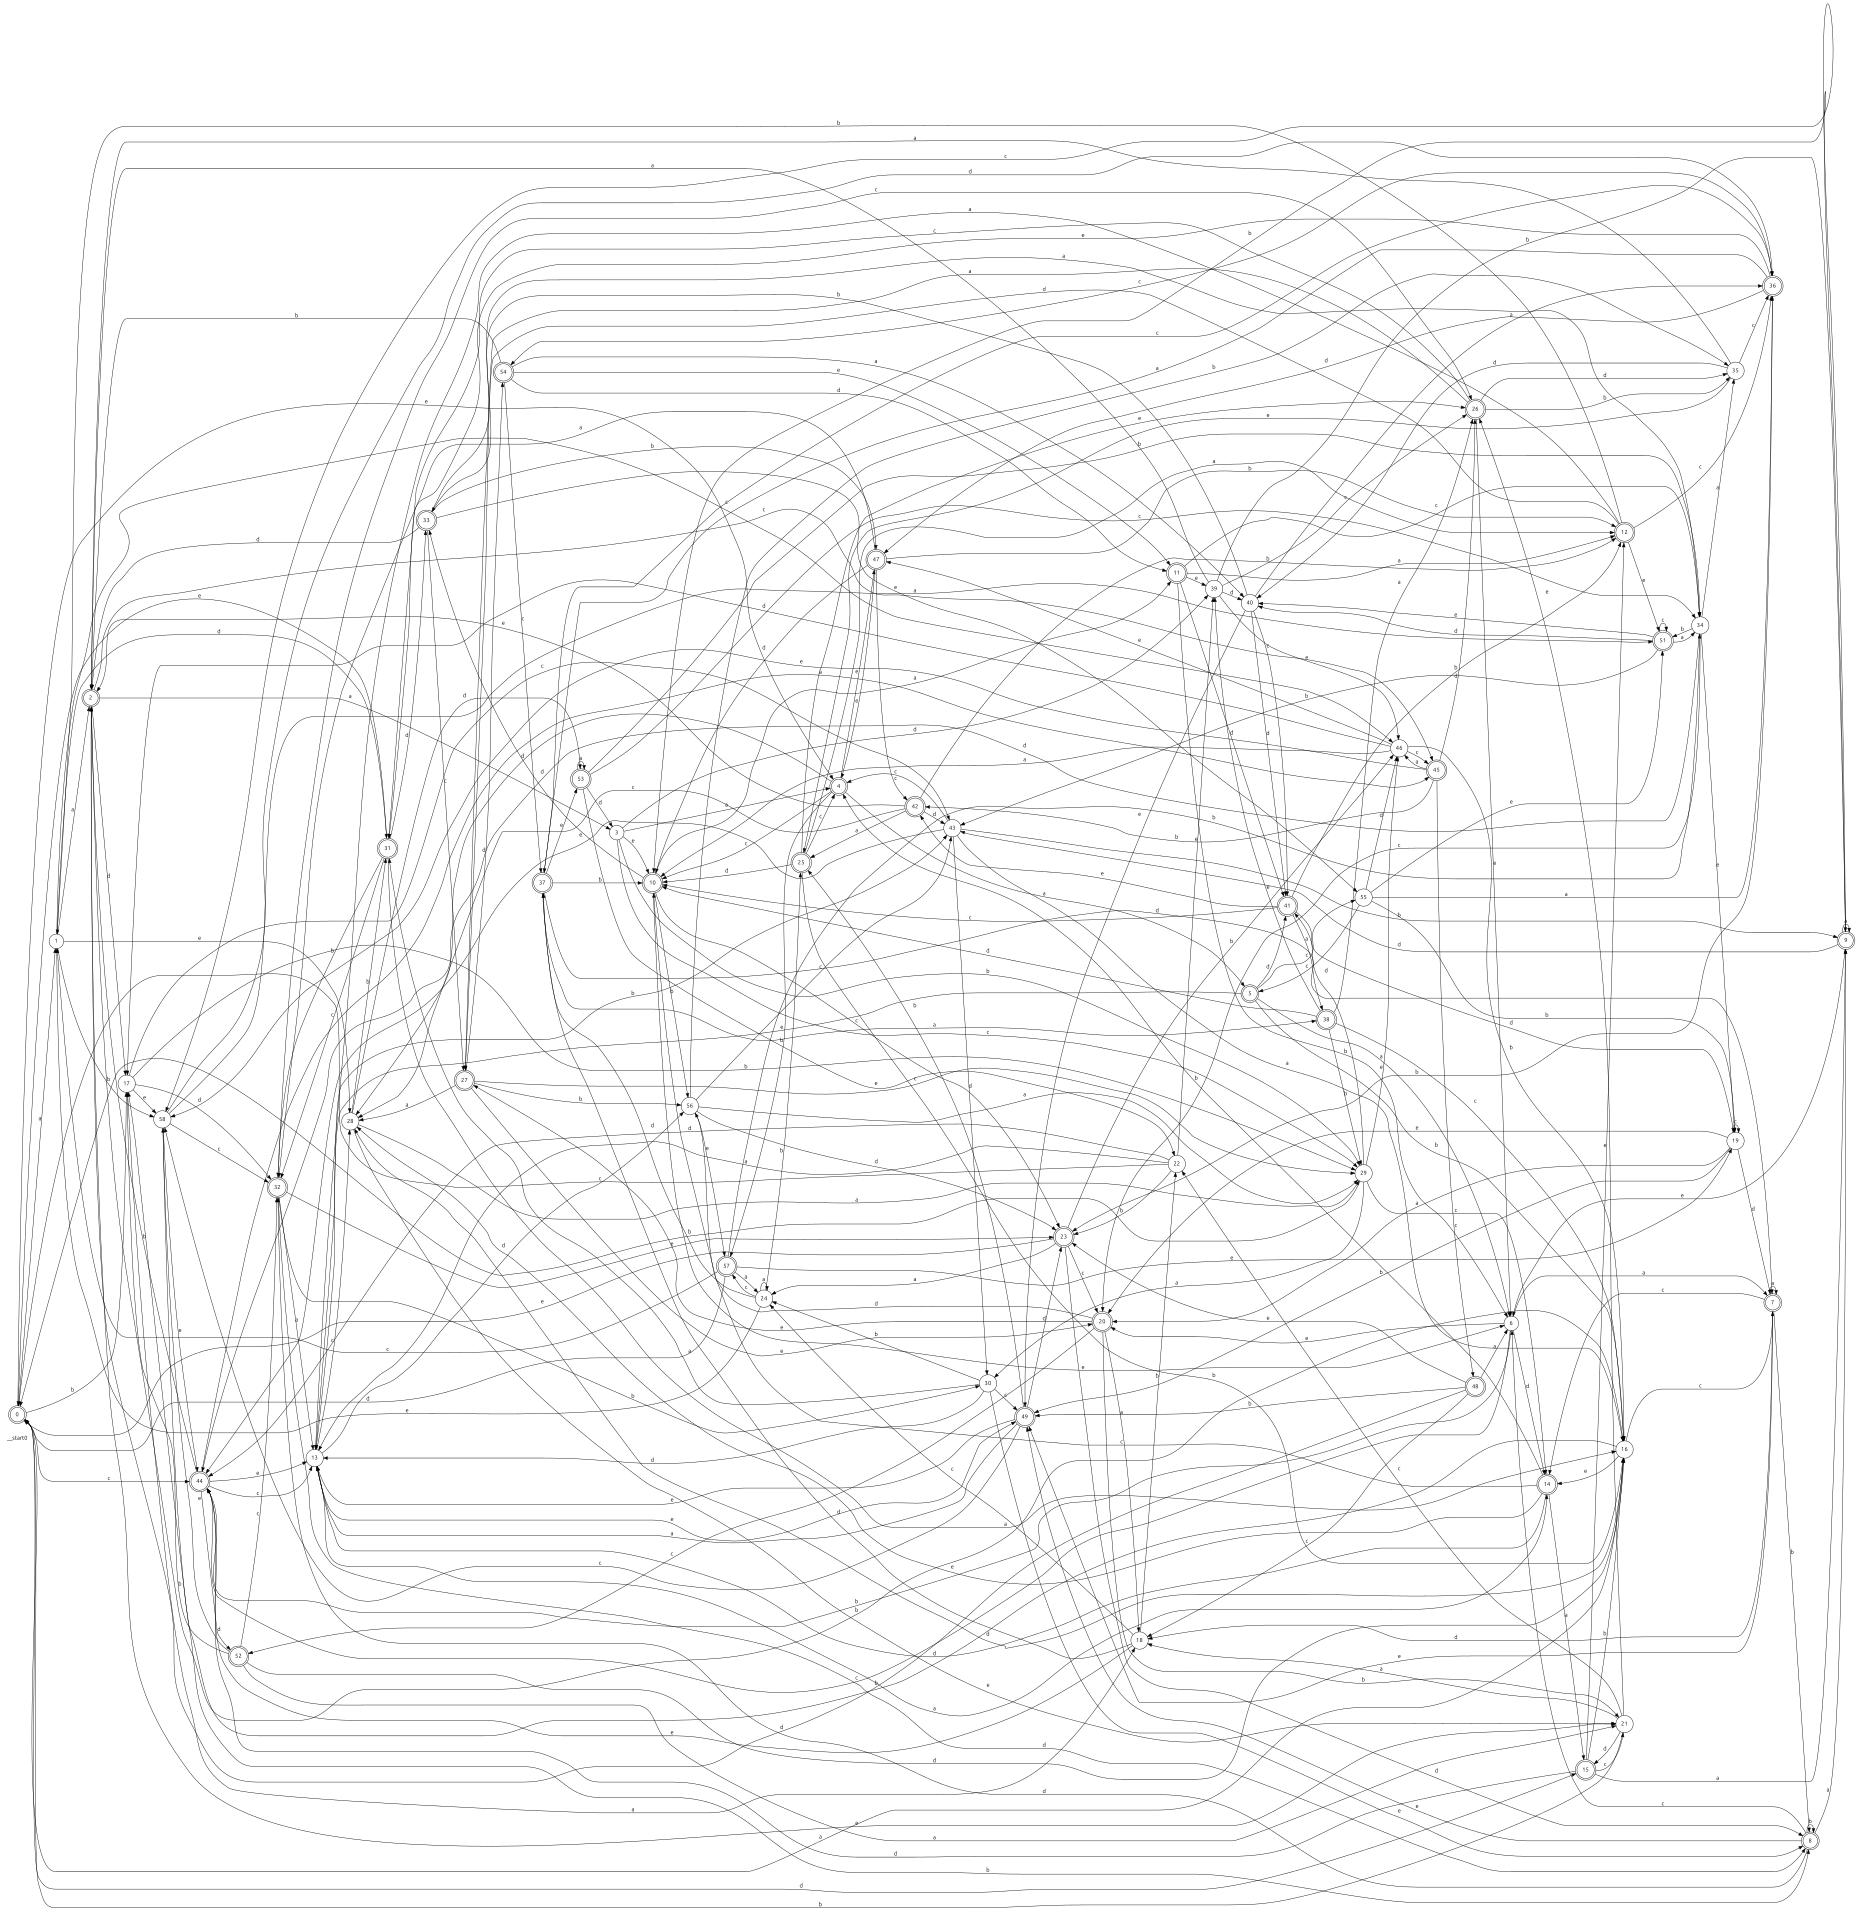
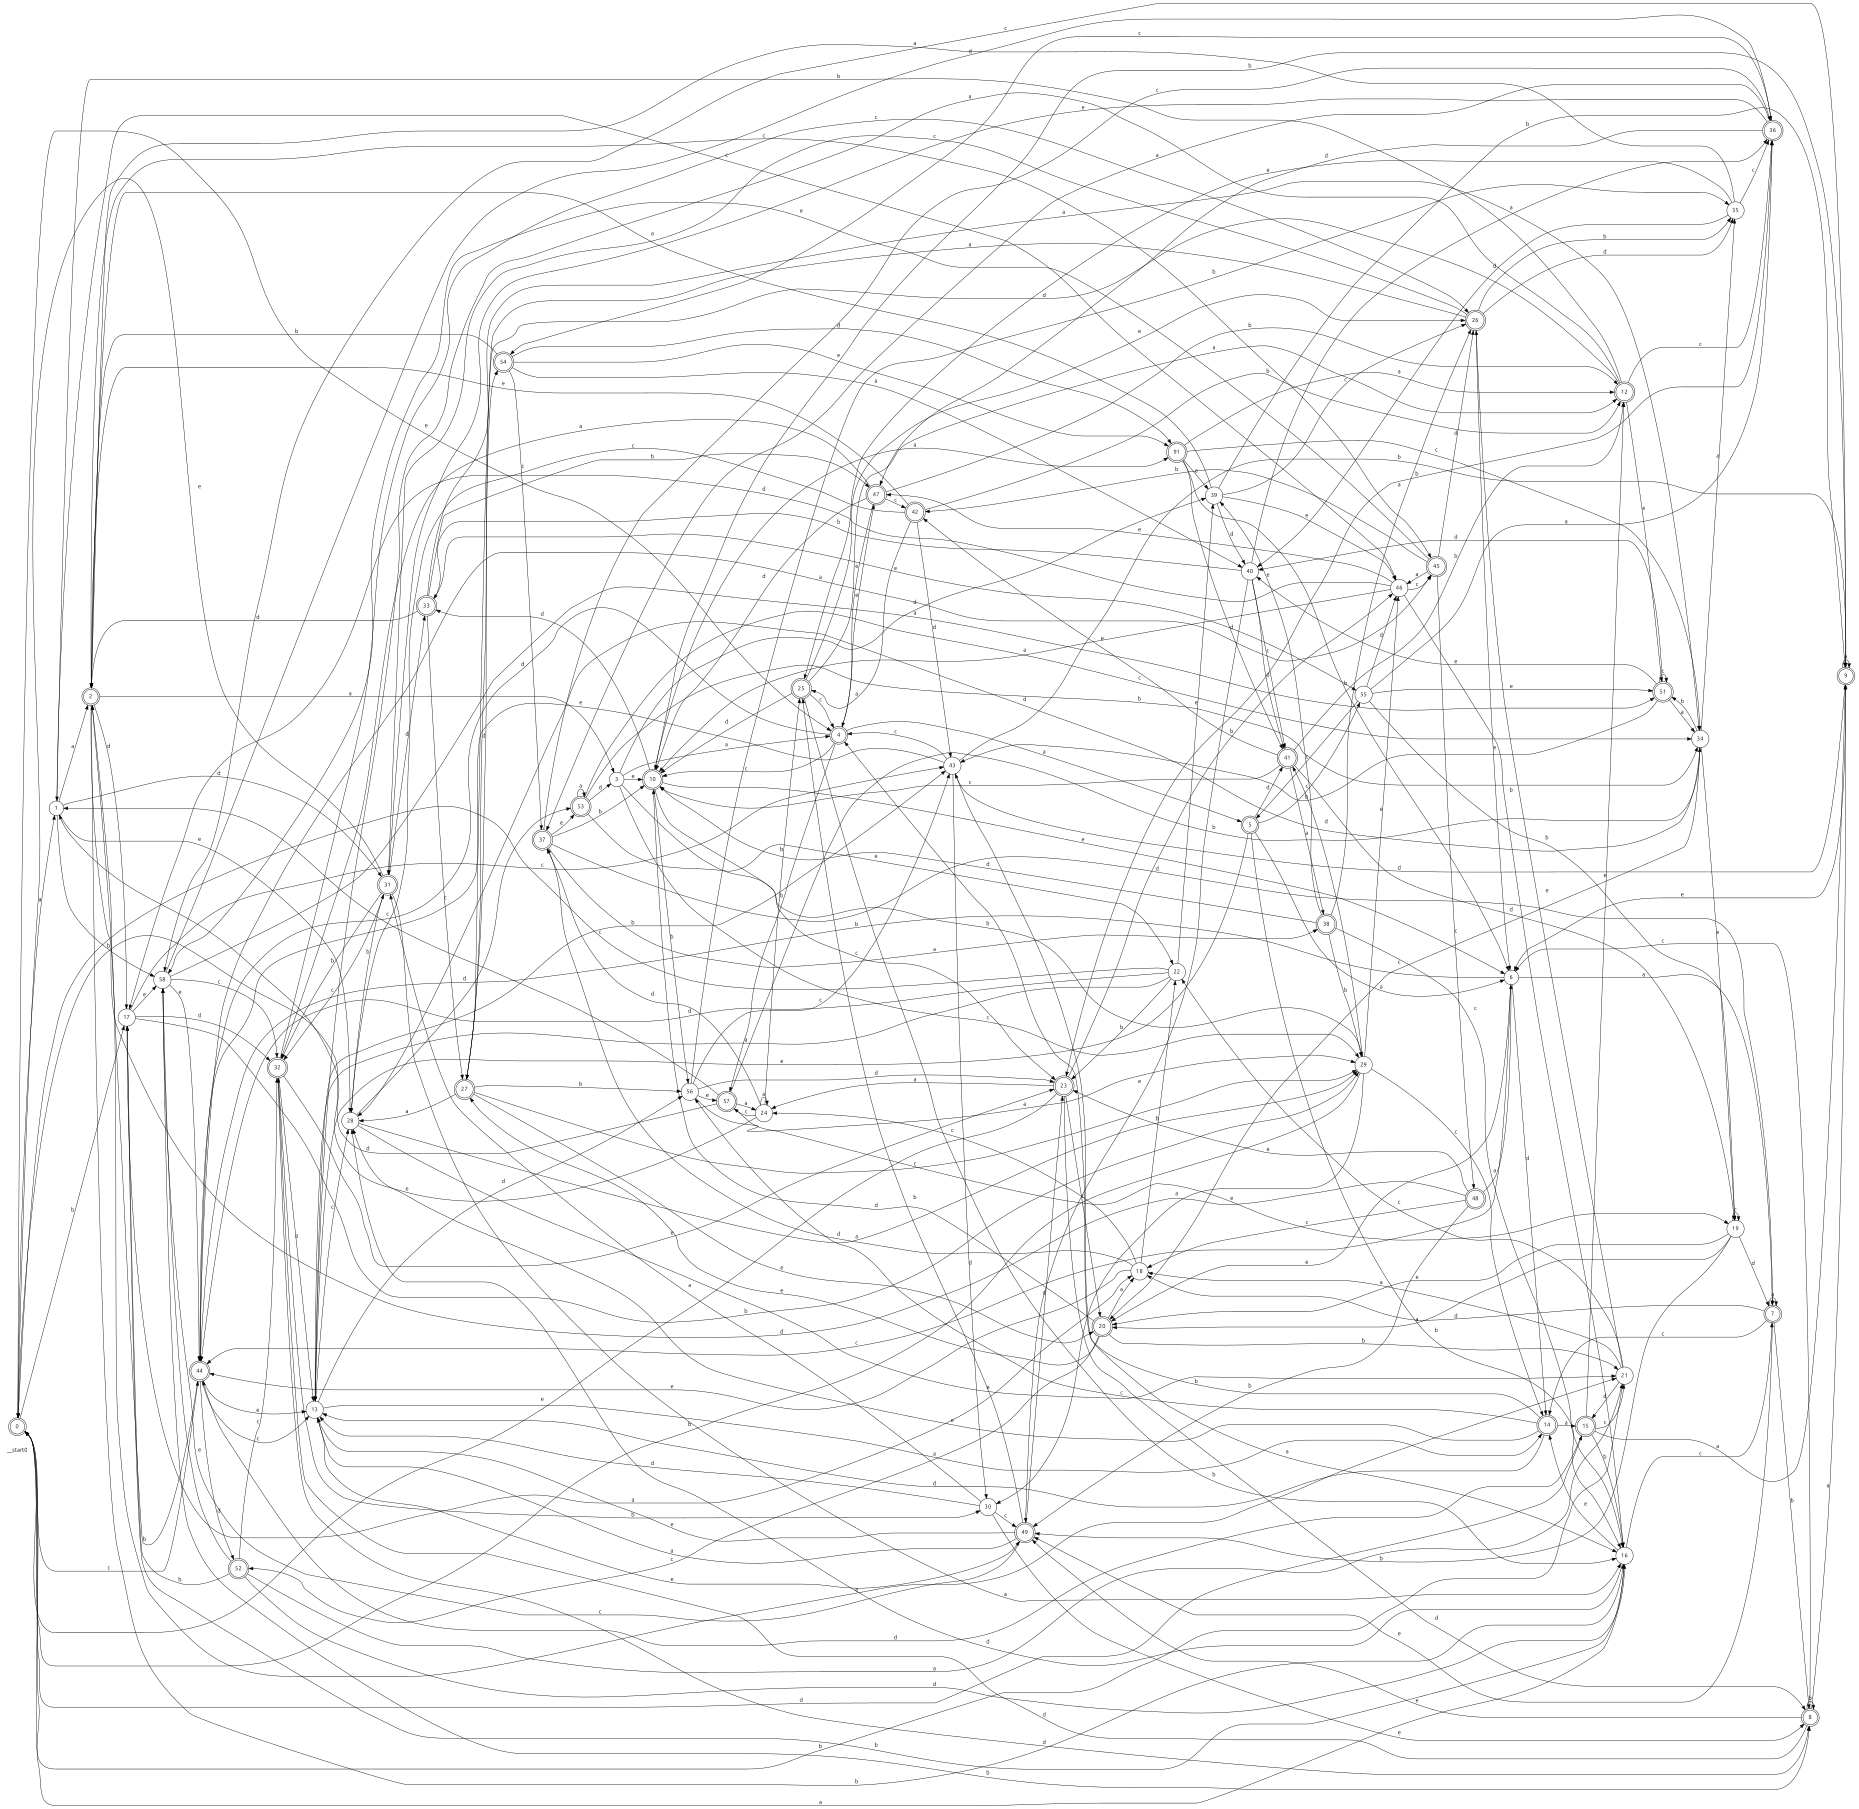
node "11": label "11" -> "91"
edge "30" -> "24": removed, label "b"
